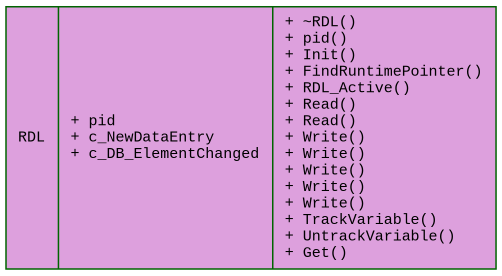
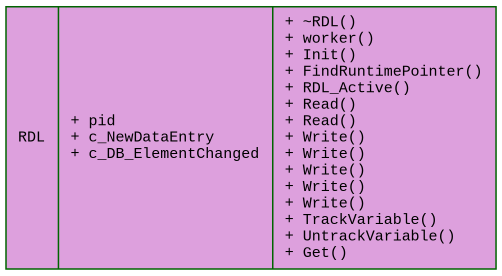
node "RDL": text "+ pid()" -> "+ worker()"
